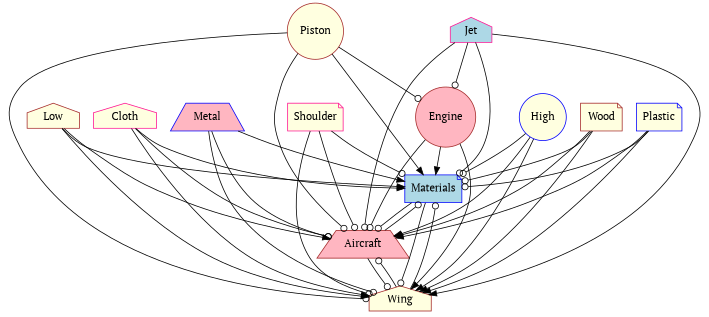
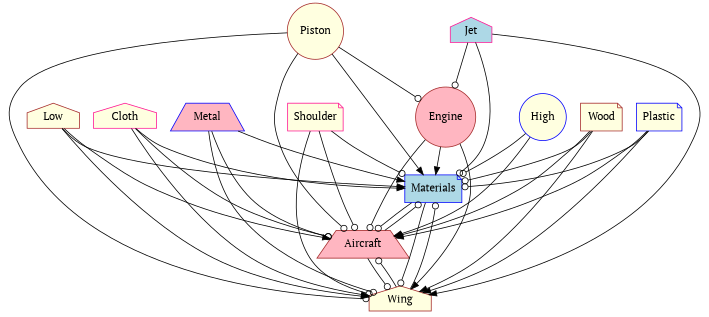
edge "Jet" -> "Aircraft": removed
edge "High" -> "Wing": removed
